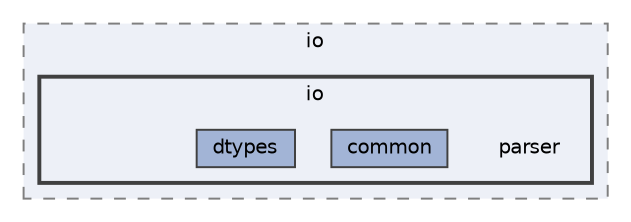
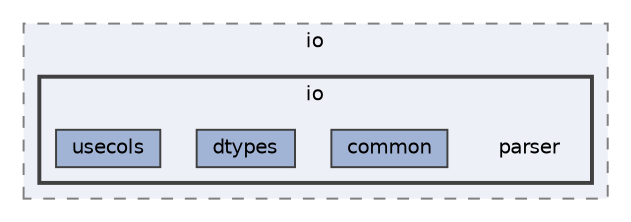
node "usecols": added
